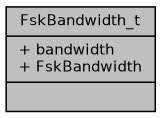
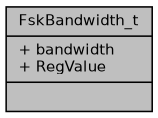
node "FskBandwidth_t": text "+ FskBandwidth" -> "+ RegValue"
